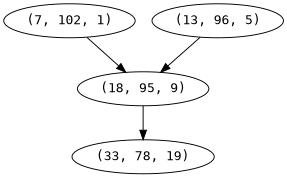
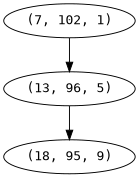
edge "(7, 102, 1)" -> "(18, 95, 9)": now "(7, 102, 1)" -> "(13, 96, 5)"
node "(33, 78, 19)": removed
